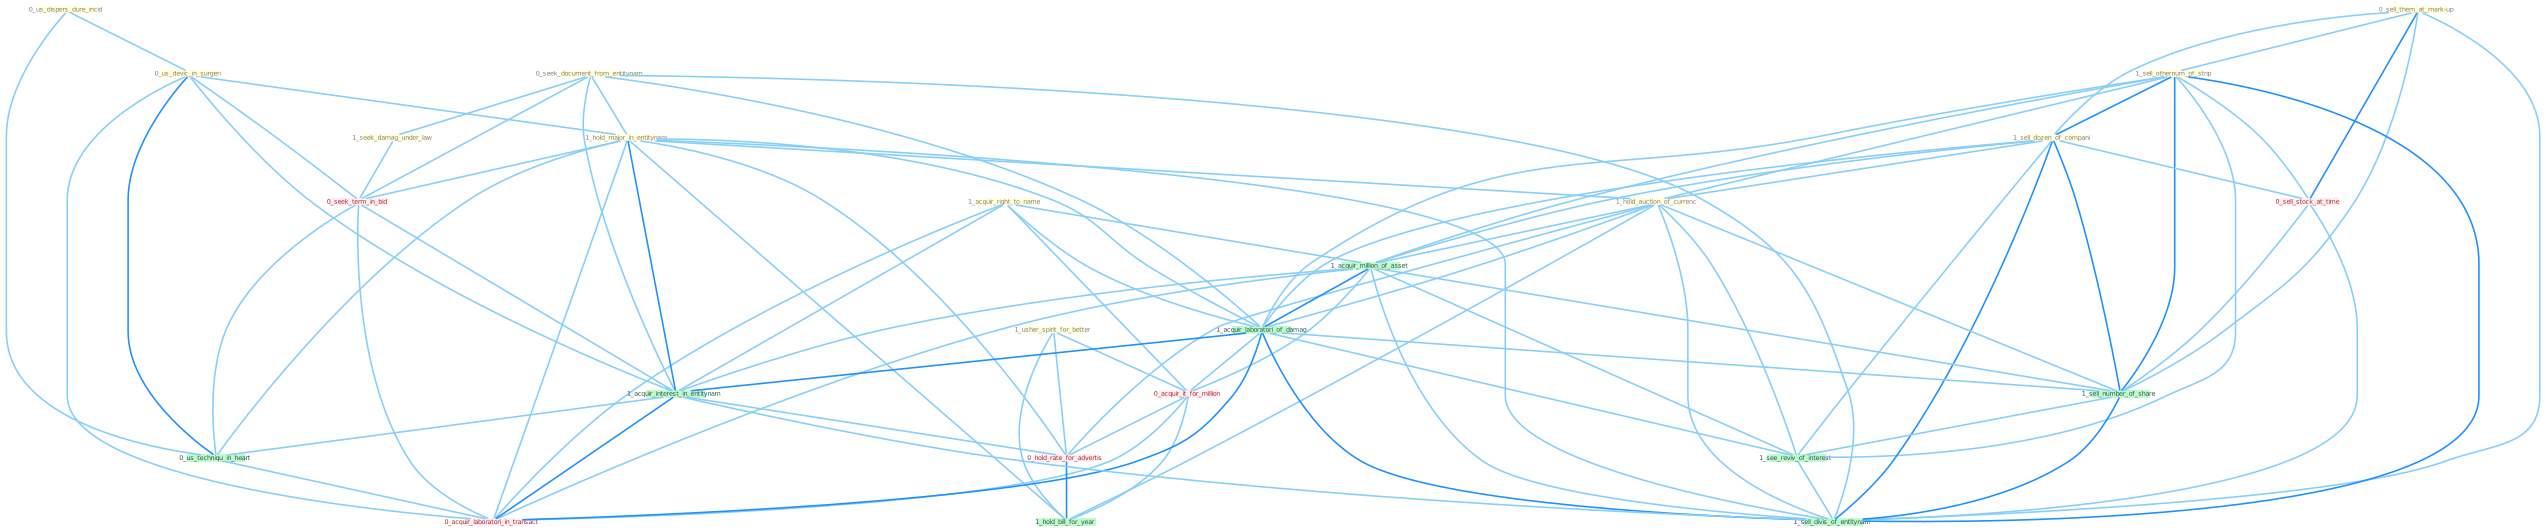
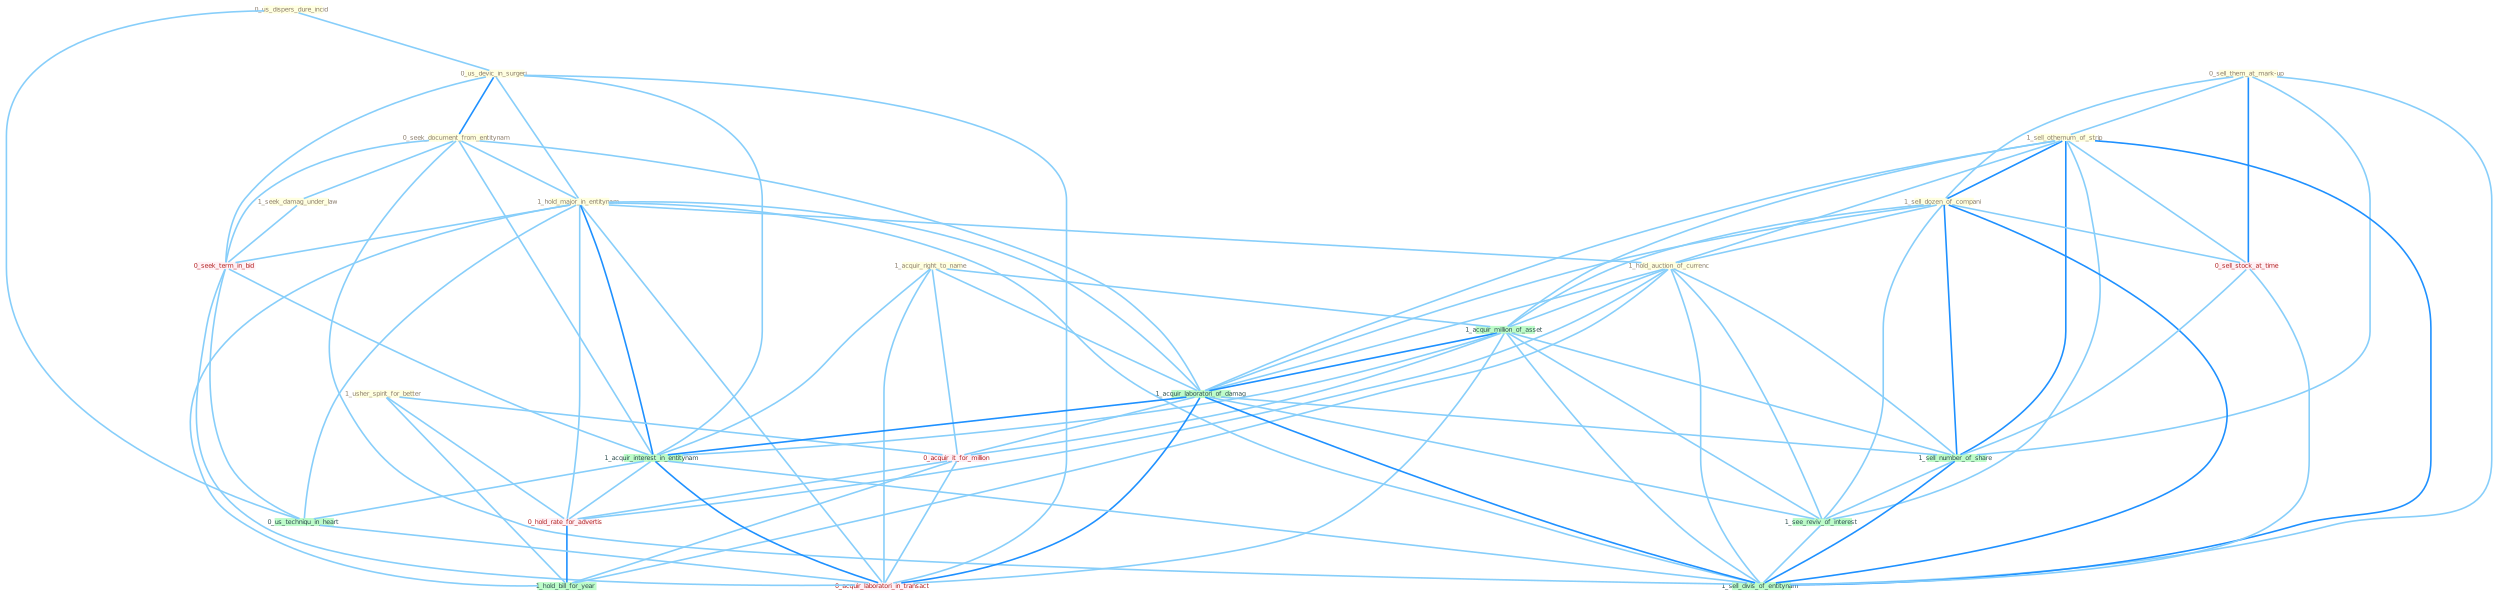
edge "0_us_devic_in_surgeri" -- "0_us_techniqu_in_heart": now "0_us_devic_in_surgeri" -- "0_seek_document_from_entitynam"
